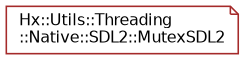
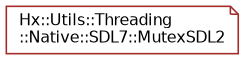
node "Hx::Utils::Threading ::Native::SDL2::MutexSDL2": label "Hx::Utils::Threading ::Native::SDL2::MutexSDL2" -> "Hx::Utils::Threading ::Native::SDL7::MutexSDL2"
